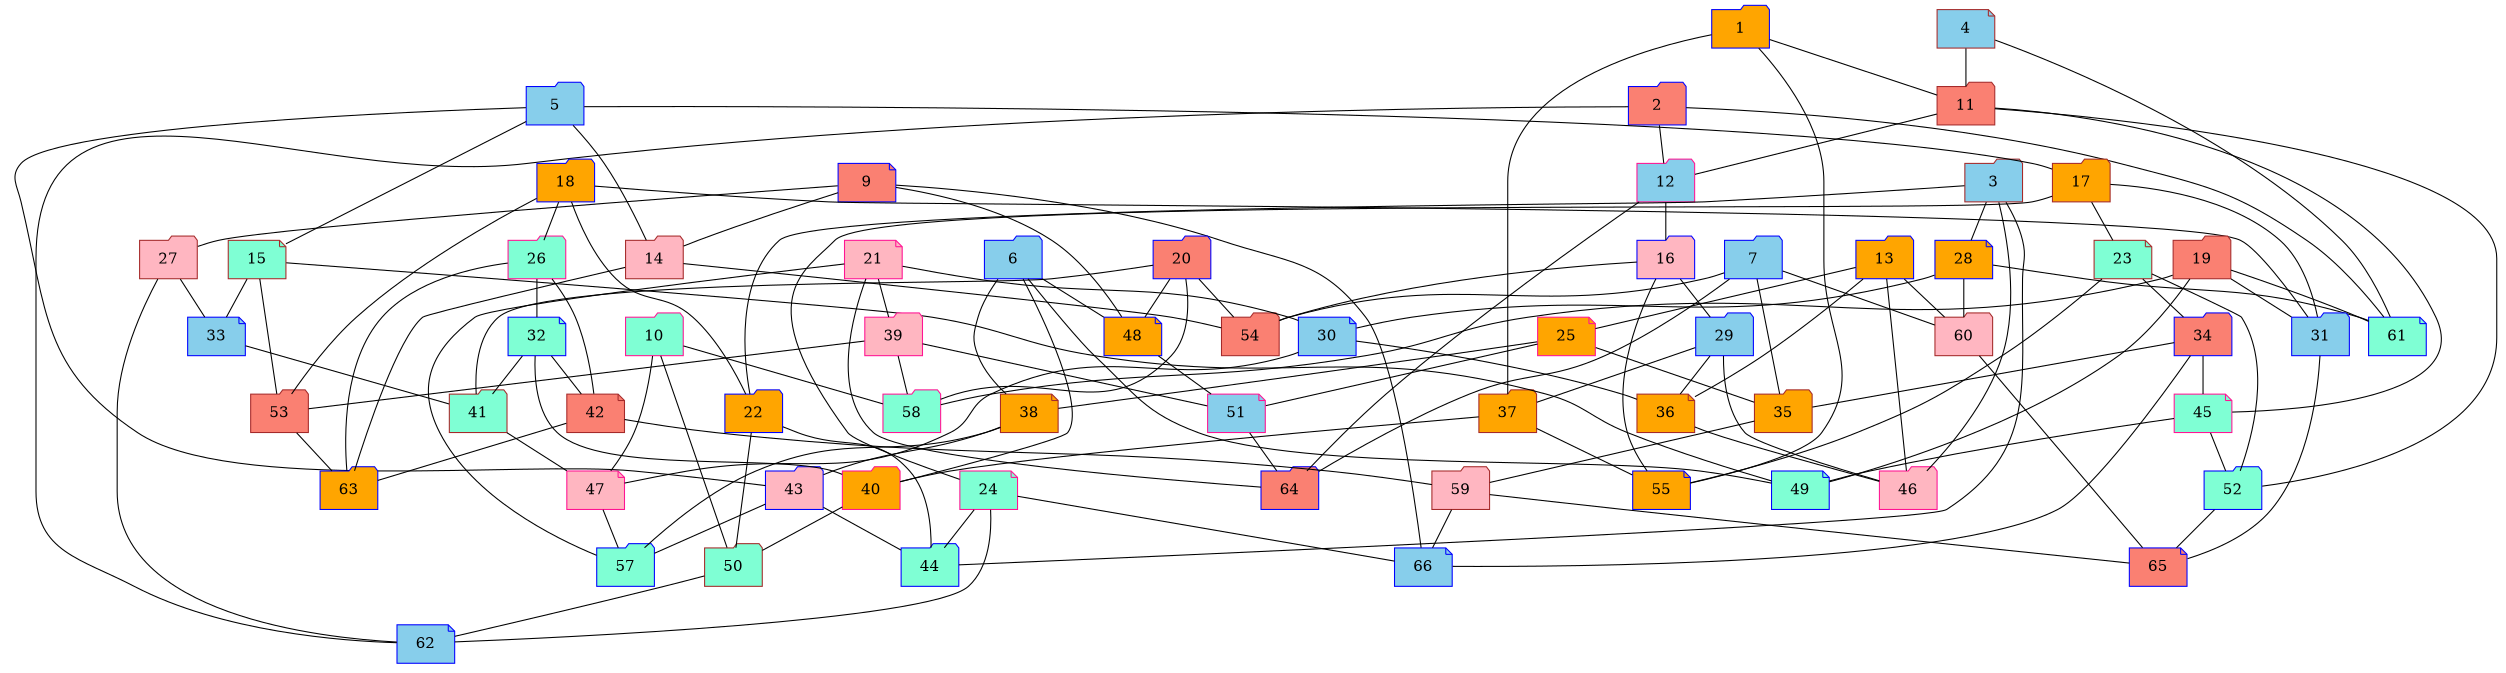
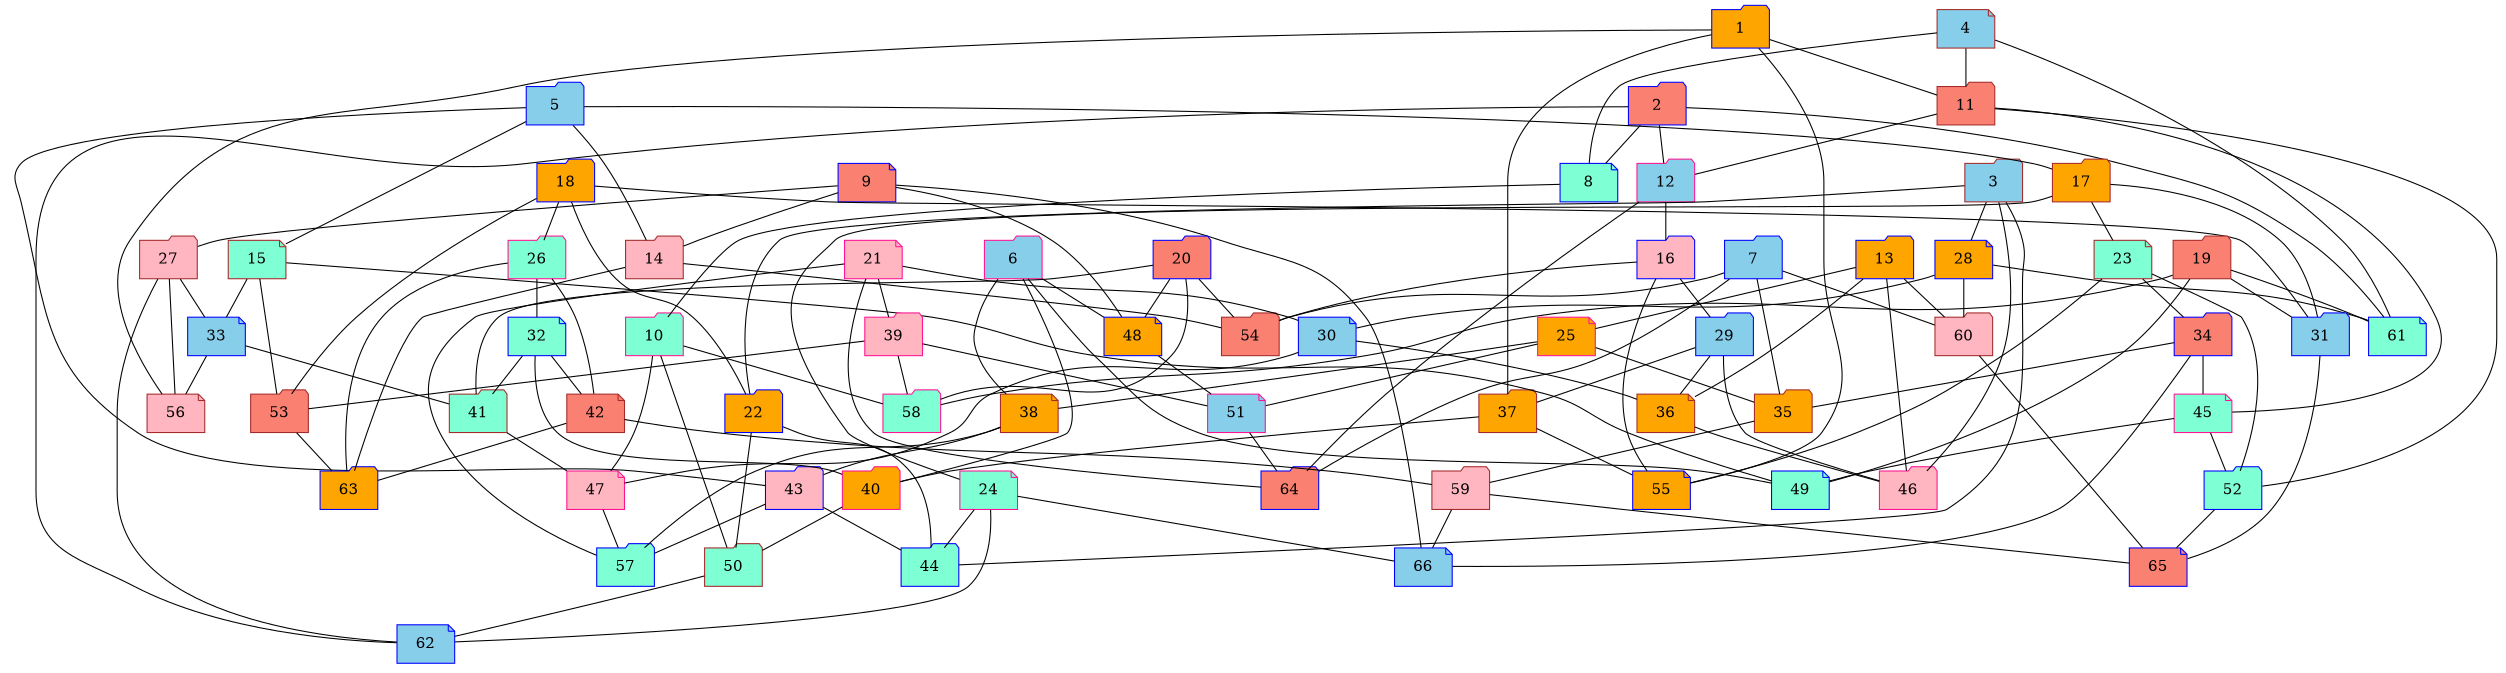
node "8": added
node "6": color blue -> deeppink
node "56": added
